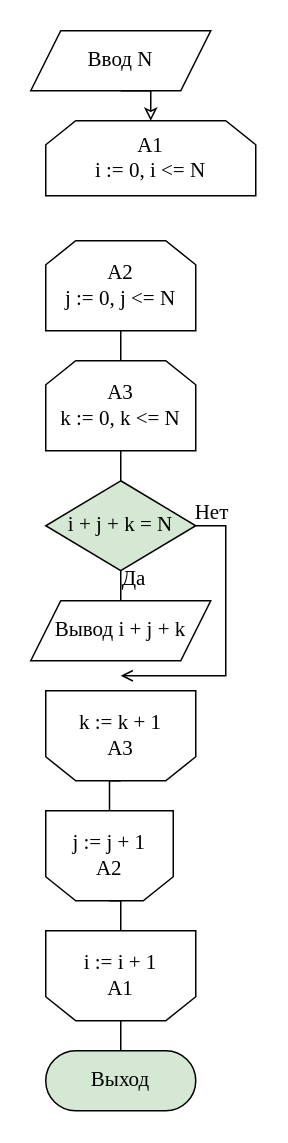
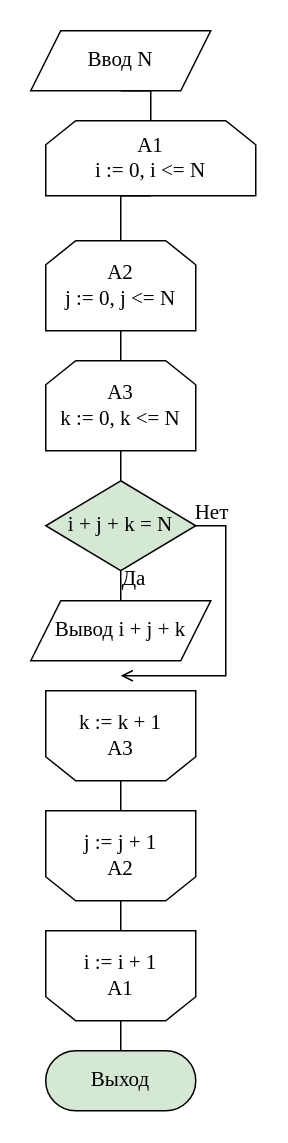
edge "Ввод N" -> "A1 i := 0, i <= N": arrowhead classic -> none
edge "A1 i := 0, i <= N" -- "A2 j := 0, j <= N": added
node "j := j + 1 A2": size 128x90 -> 150x90
